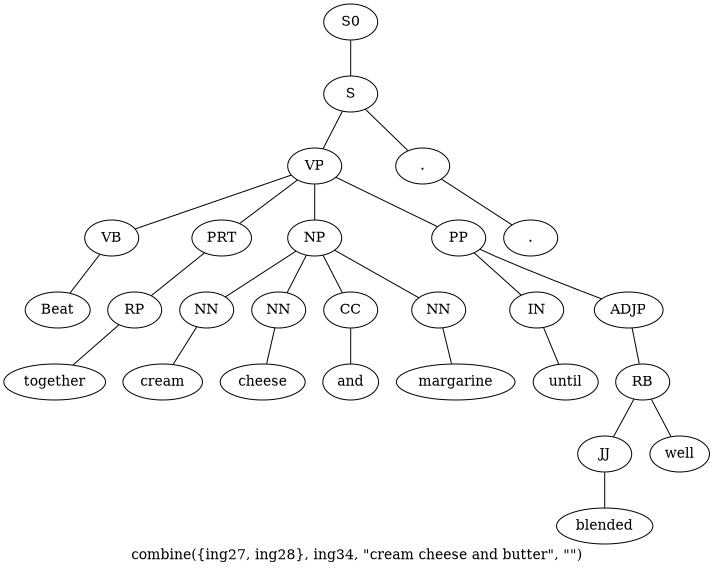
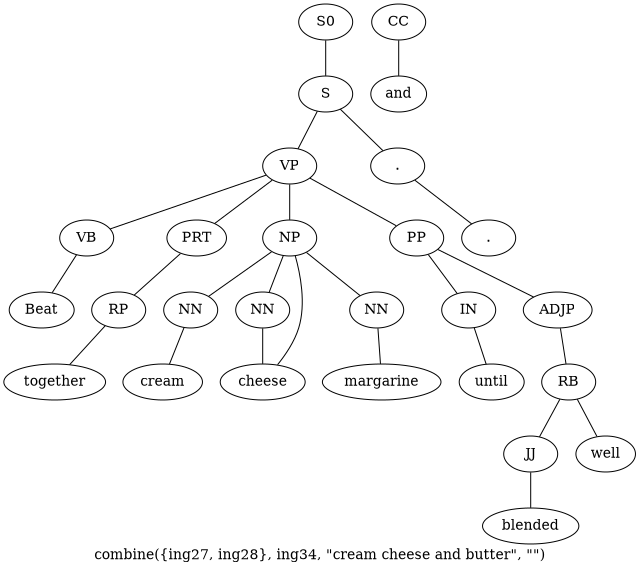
edge "NP" -- "CC": now "NP" -- "cheese"
